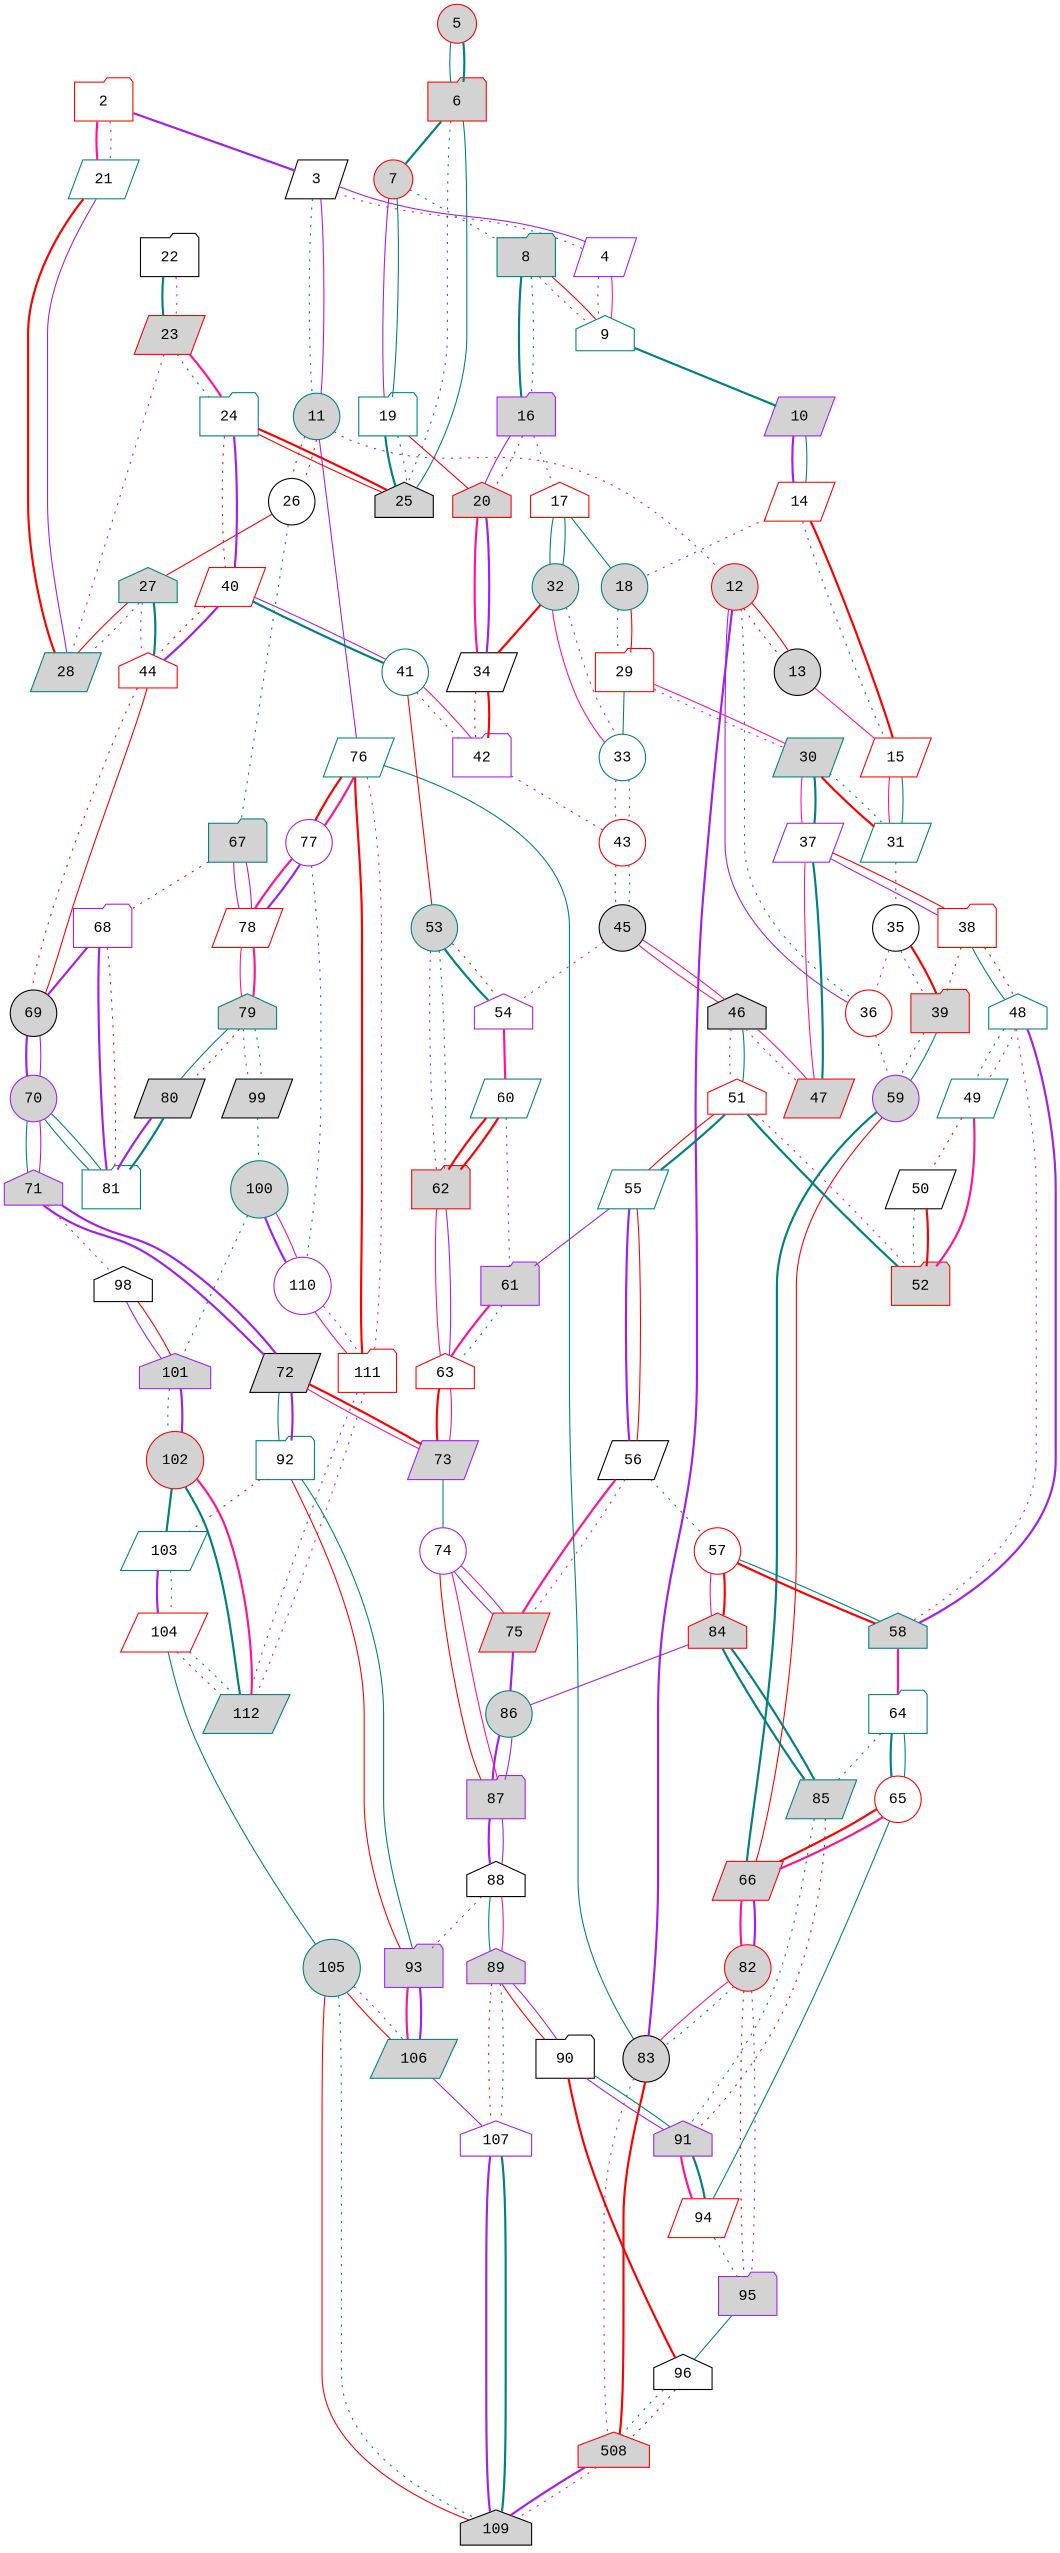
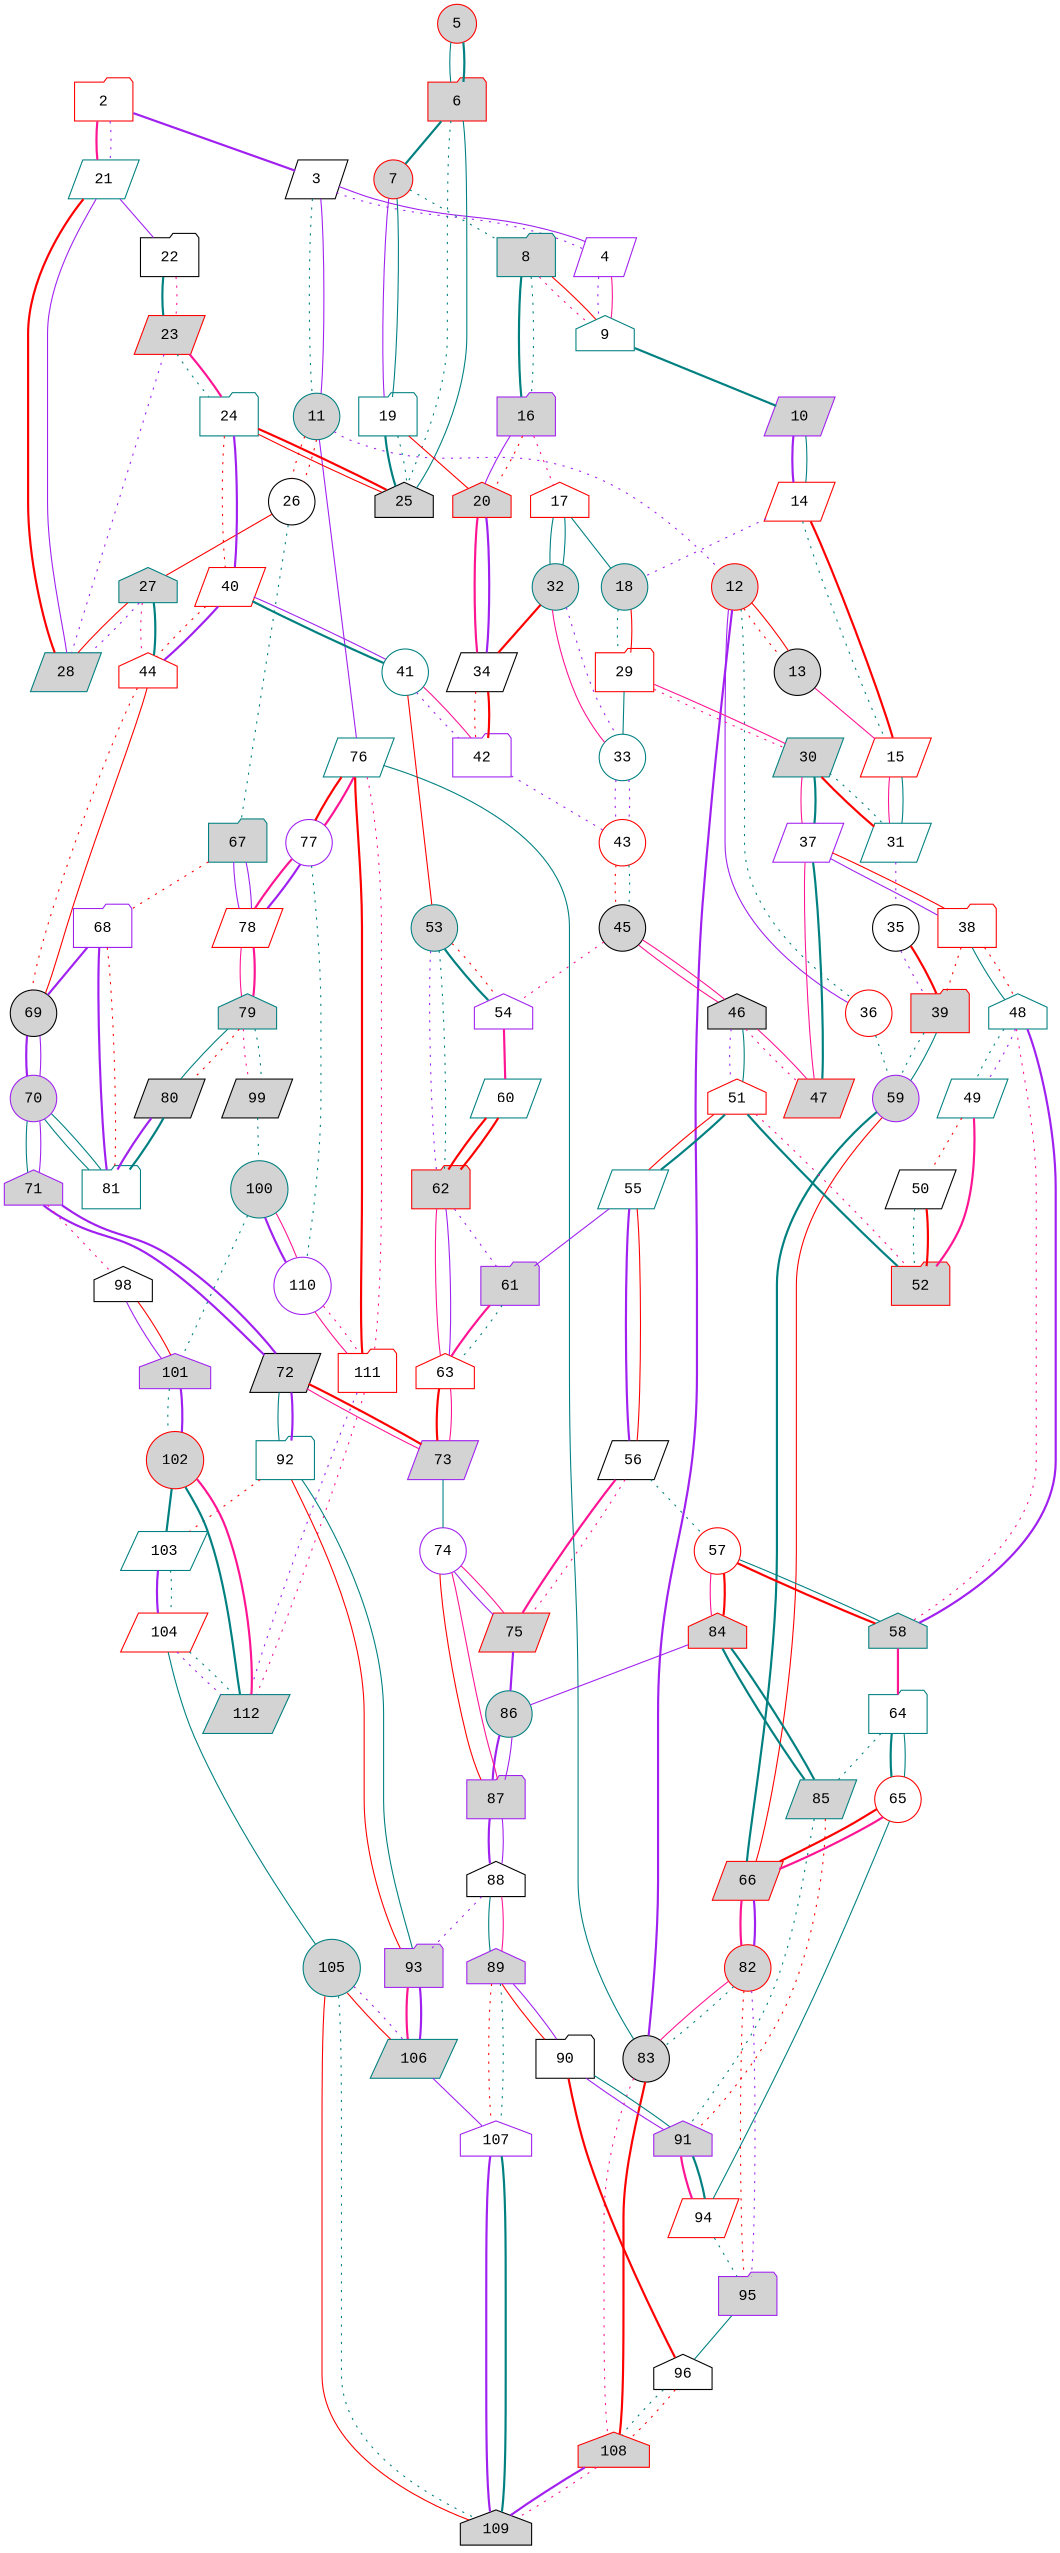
edge "21" -- "22": added
edge "35" -- "36": removed
edge "60" -- "61": now "62" -- "61"
node "508": label "508" -> "108"
